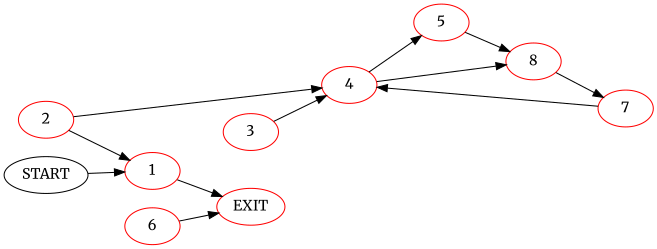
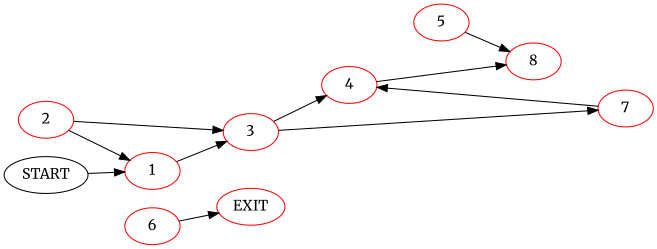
edge "4" -> "5": removed
edge "8" -> "7": now "3" -> "7"
edge "2" -> "4": now "2" -> "3"
edge "1" -> "EXIT": now "1" -> "3"
